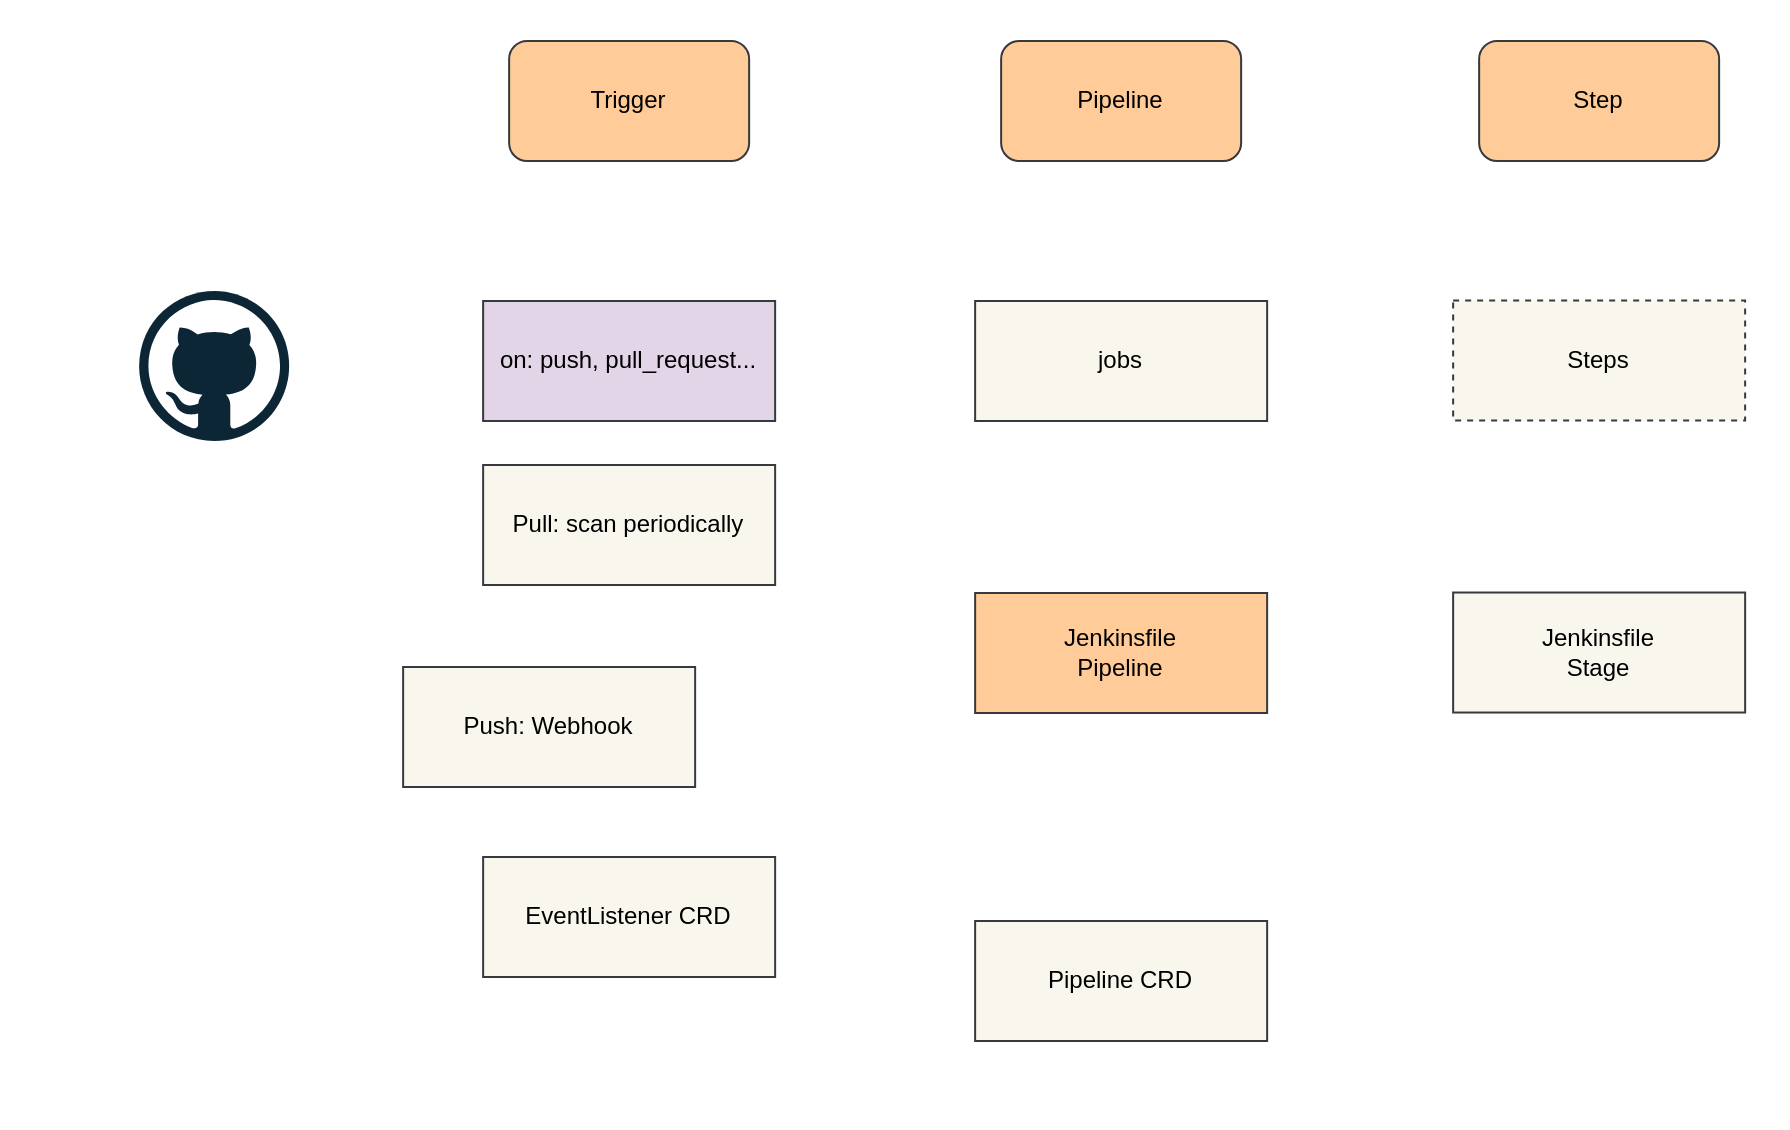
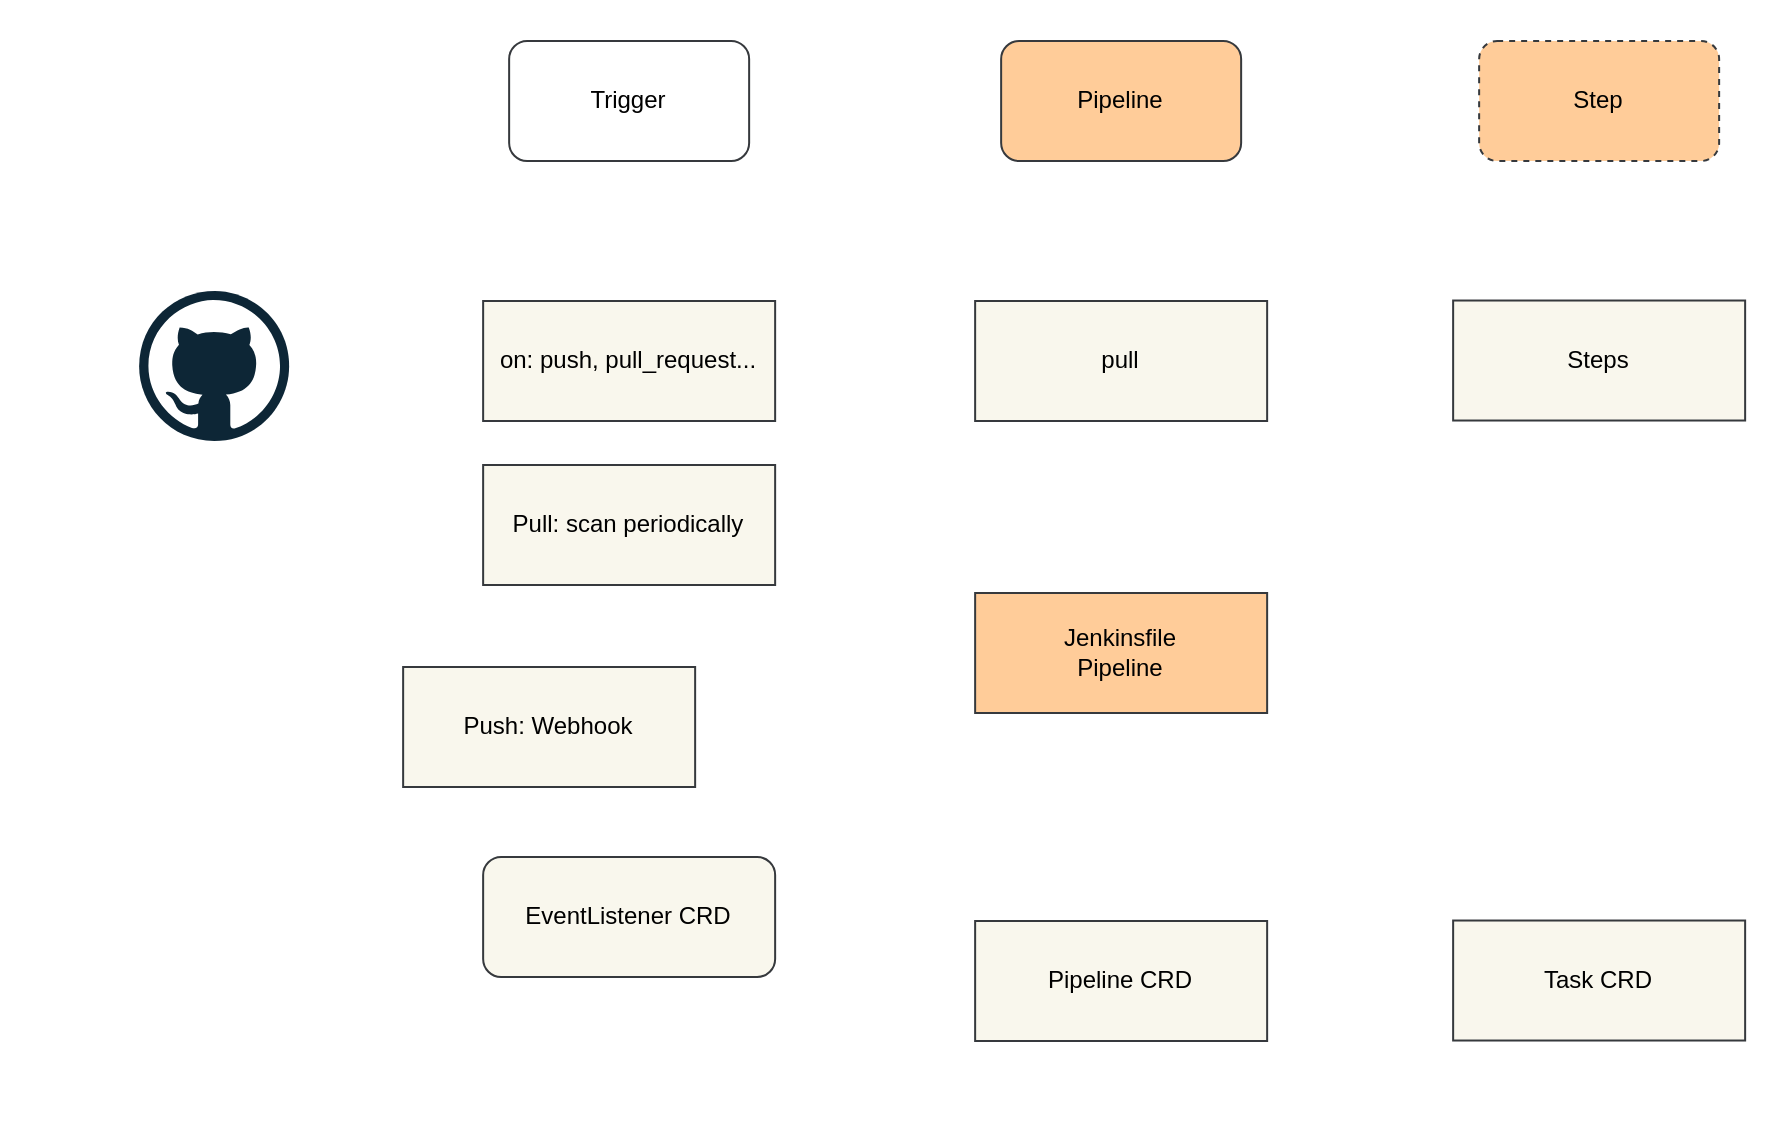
node "Trigger": fillcolor #ffcc99 -> #ffffff
node "Step": style solid -> dashed
node "on: push, pull_request...": fillcolor #e1d5e7 -> #f9f7ed
node "jobs": label "jobs" -> "pull"
node "Steps": style dashed -> solid
node "Jenkinsfile Stage": removed
node "EventListener CRD": shape rectangle -> rounded rectangle
node "Task CRD": added
